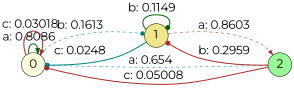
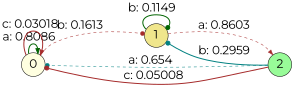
edge "0" -> "1": color teal -> brown
edge "1" -> "0": removed, label "c: 0.0248"
edge "2" -> "1": color brown -> teal
